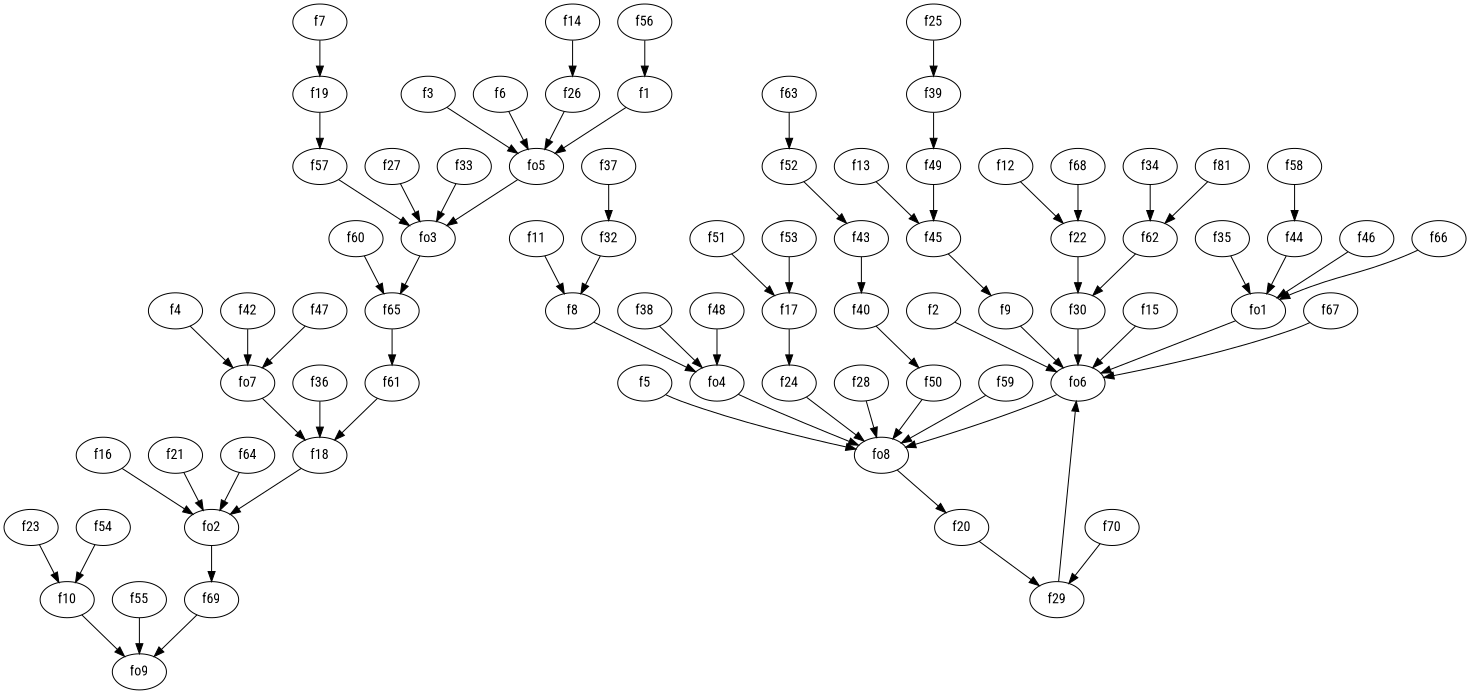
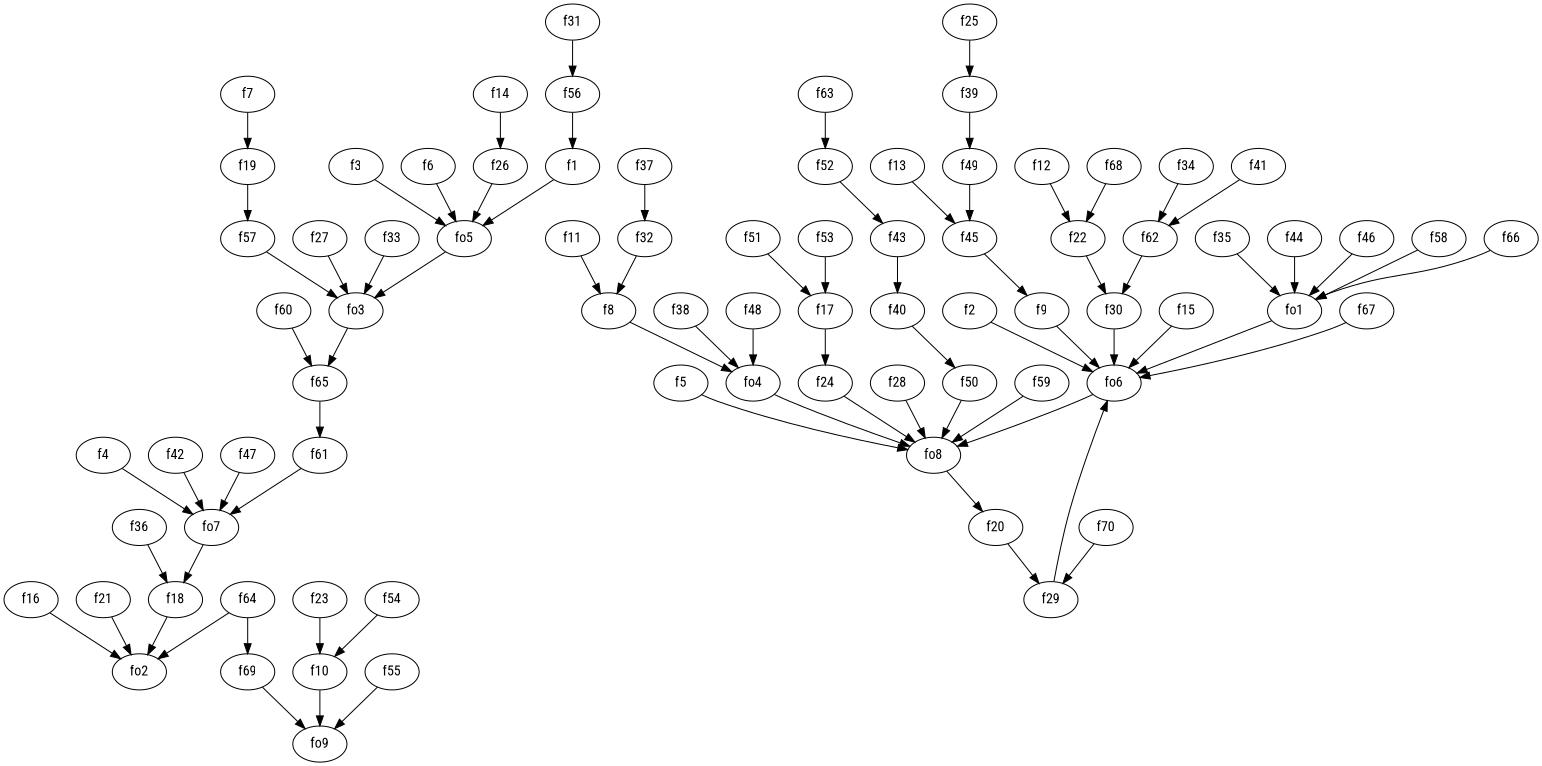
node "f31": added
node "f81": label "f81" -> "f41"
edge "f58" -> "f44": now "f58" -> "fo1"
edge "f61" -> "f18": now "f61" -> "fo7"
edge "fo2" -> "f69": now "f64" -> "f69"
